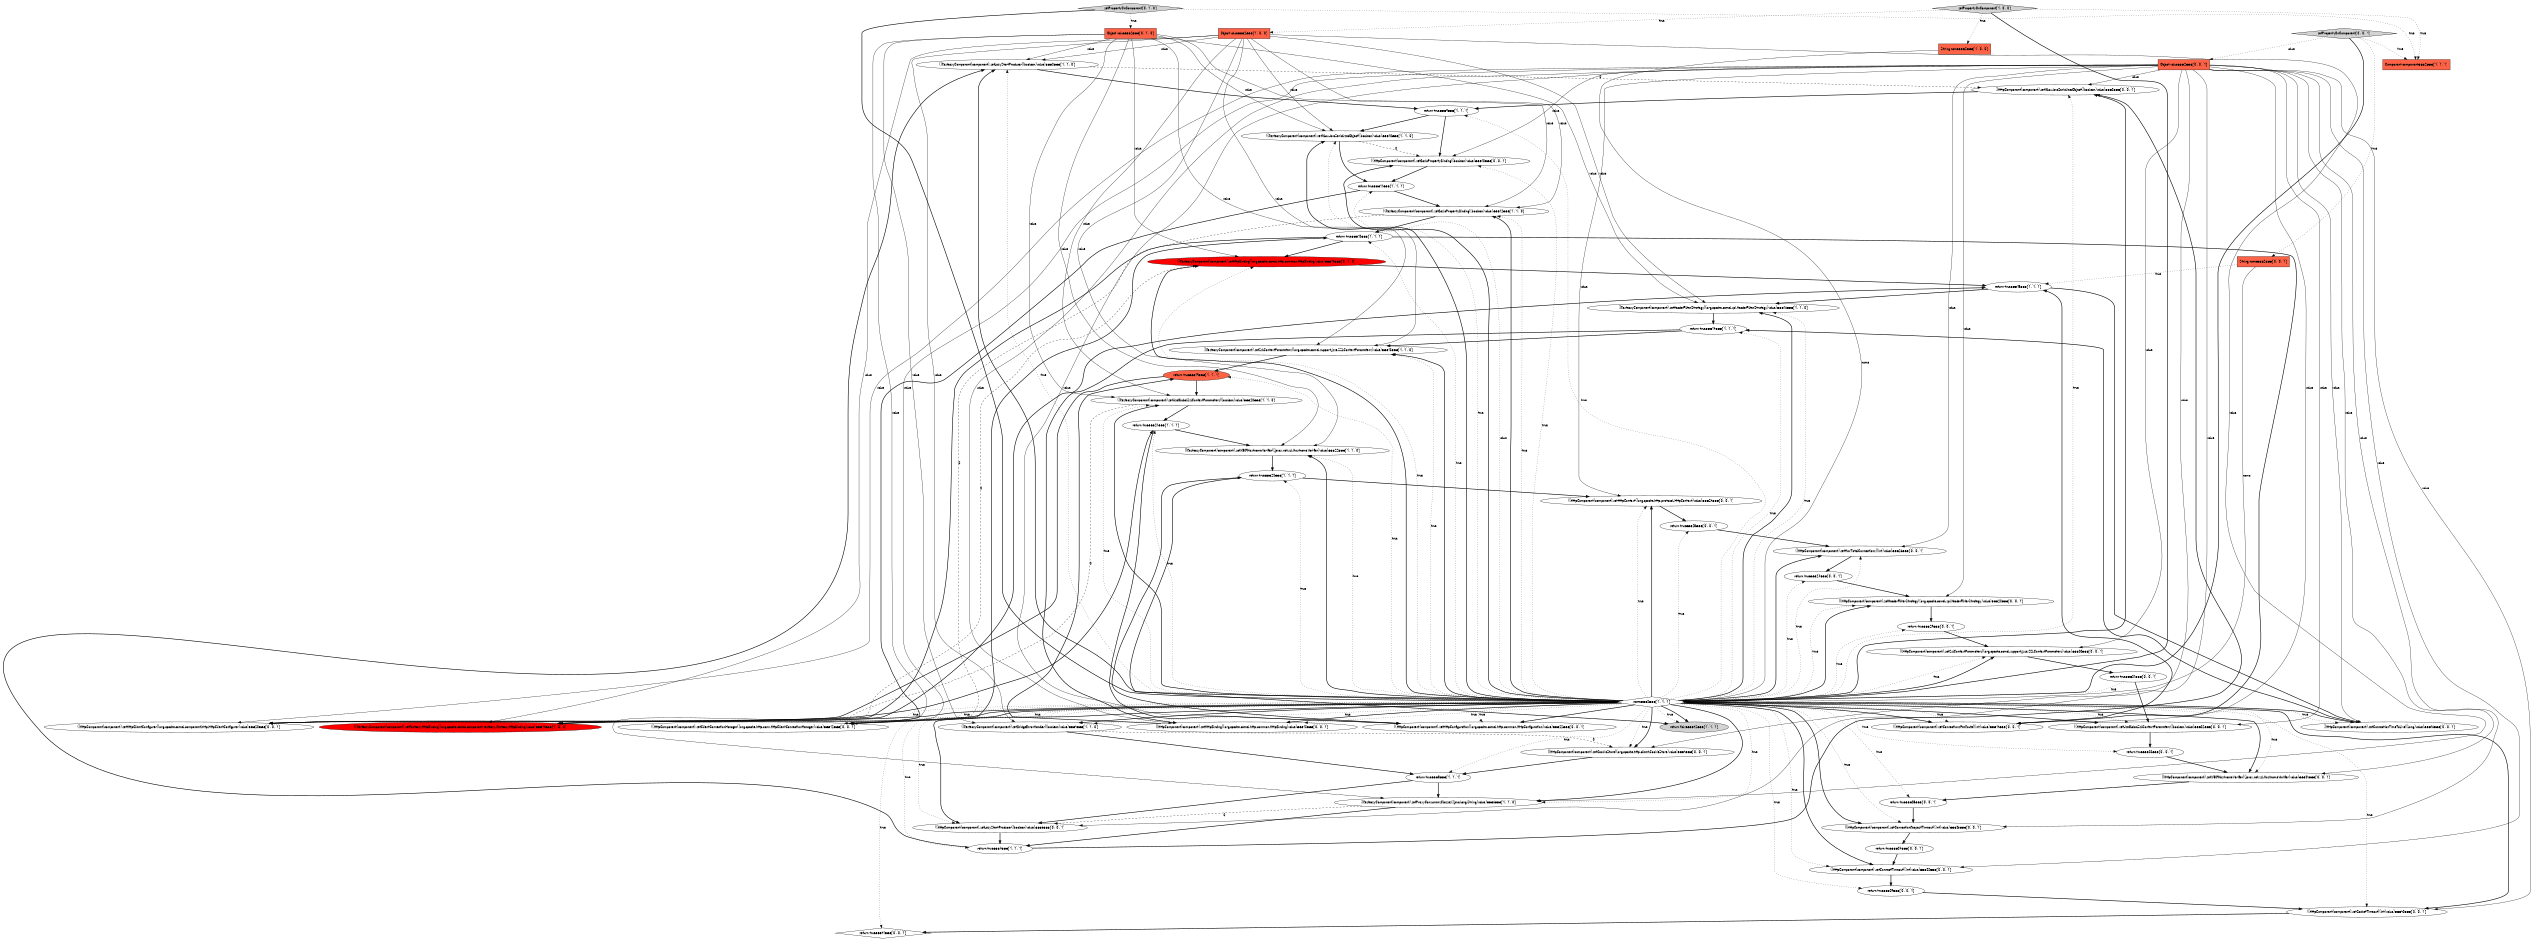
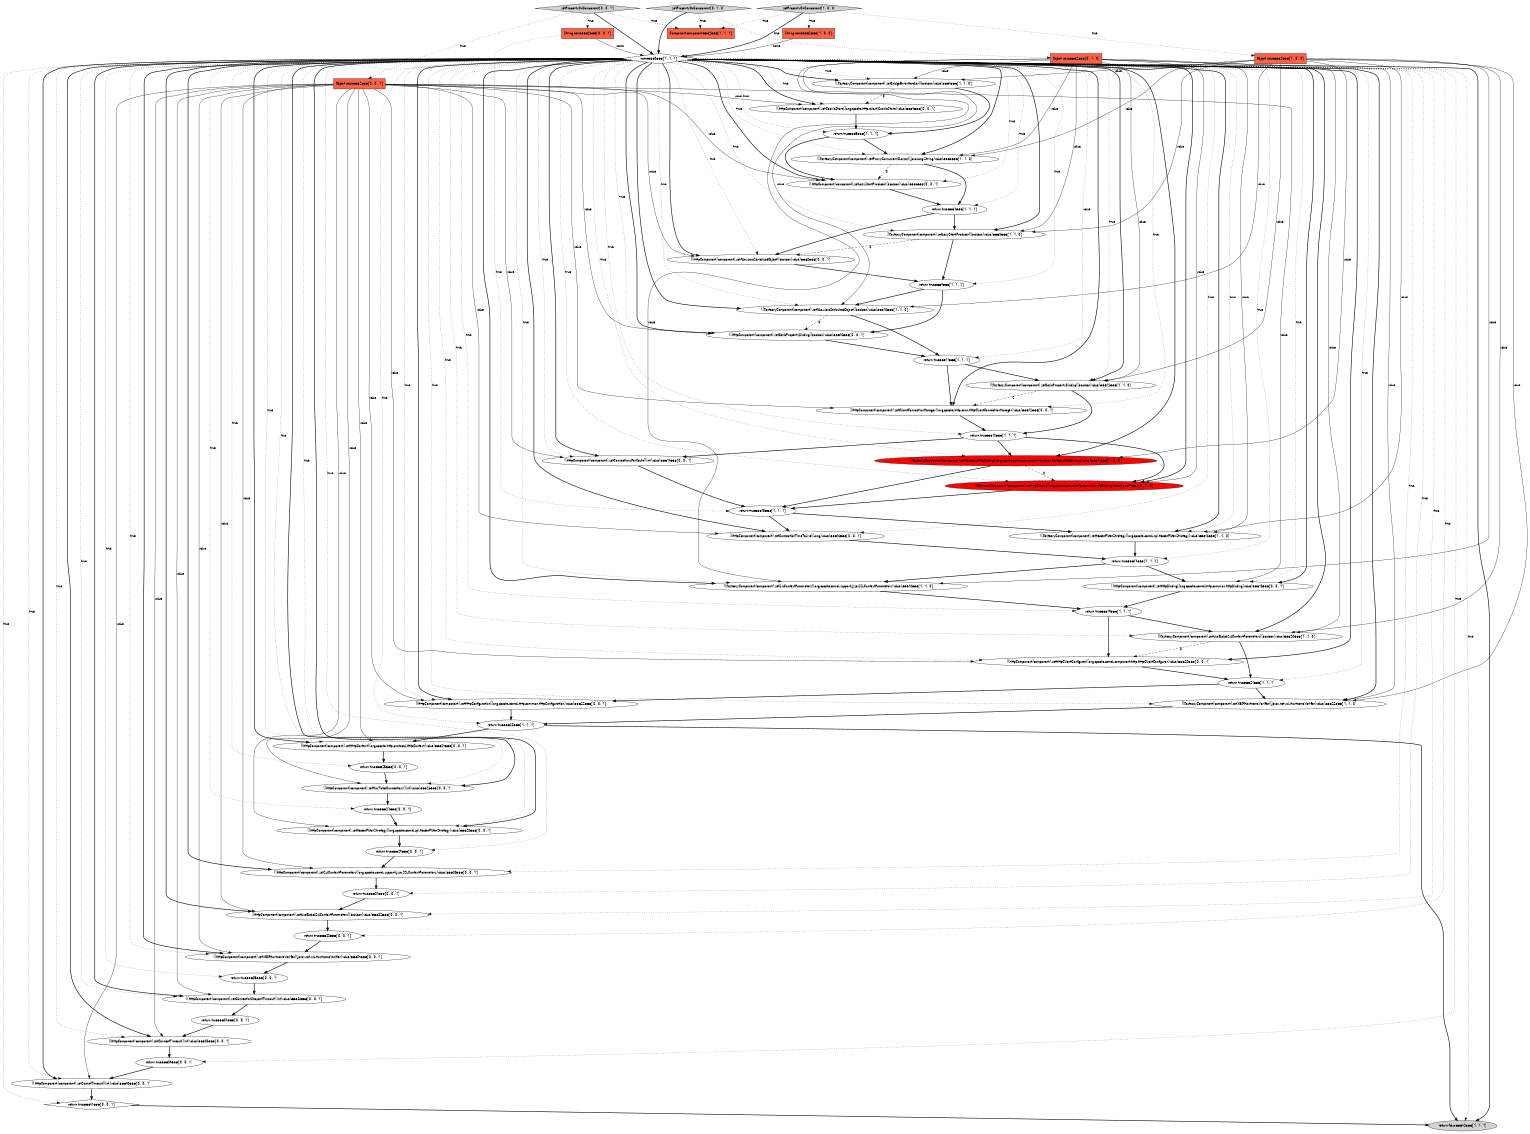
edge "setPropertyOnComponent['0', '0', '1']" -> "Object value@@@2@@@['0', '0', '1']": label "value" -> "true"
node "return true@@@19@@@['1', '1', '1']": fillcolor tomato -> white
edge "return true@@@31@@@['0', '0', '1']" -> "name@@@3@@@['1', '1', '1']": reversed
edge "return true@@@41@@@['0', '0', '1']" -> "return false@@@42@@@['1', '1', '1']": added
